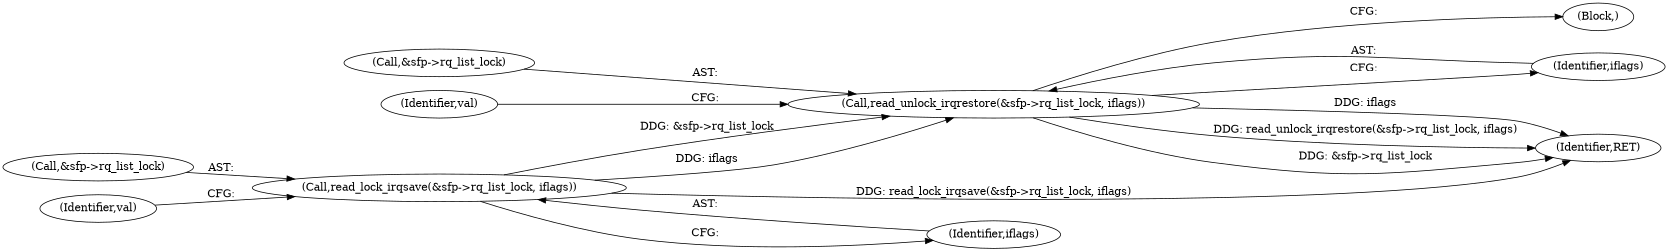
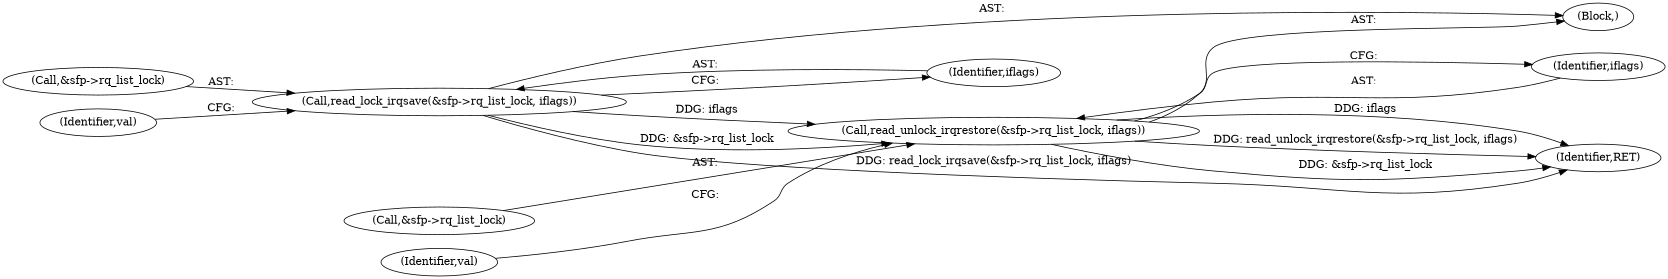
edge "(Call,read_unlock_irqrestore(&sfp->rq_list_lock, iflags))" -> "(Block,)": label "CFG: " -> "AST: "
edge "(Call,read_lock_irqsave(&sfp->rq_list_lock, iflags))" -> "(Block,)": added, label "AST:"
